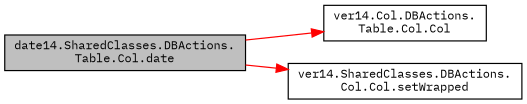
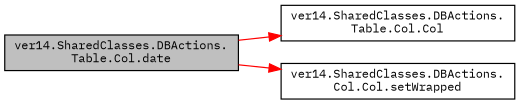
node "ver14.Col.DBActions. Table.Col.Col": label "ver14.Col.DBActions. Table.Col.Col" -> "ver14.SharedClasses.DBActions. Table.Col.Col"
node "date14.SharedClasses.DBActions. Table.Col.date": label "date14.SharedClasses.DBActions. Table.Col.date" -> "ver14.SharedClasses.DBActions. Table.Col.date"
